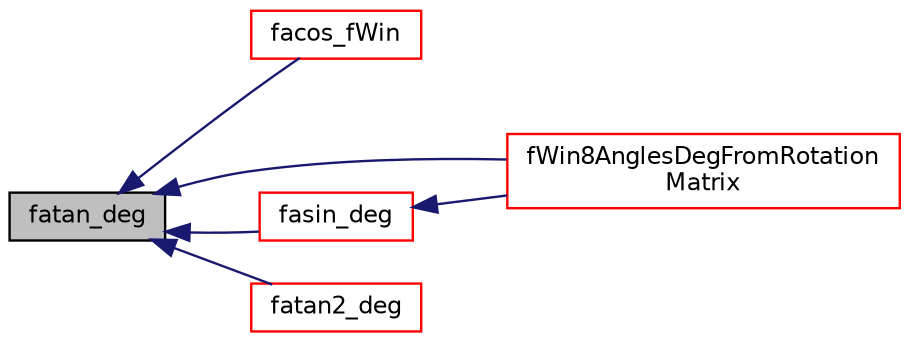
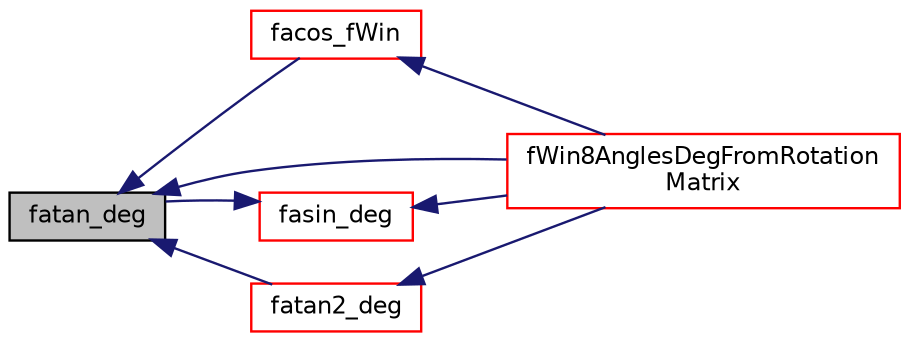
edge "fWin8AnglesDegFromRotation Matrix" -> "facos_fWin": added
edge "fasin_deg" -> "fatan_deg": reversed
edge "fWin8AnglesDegFromRotation Matrix" -> "fatan2_deg": added
